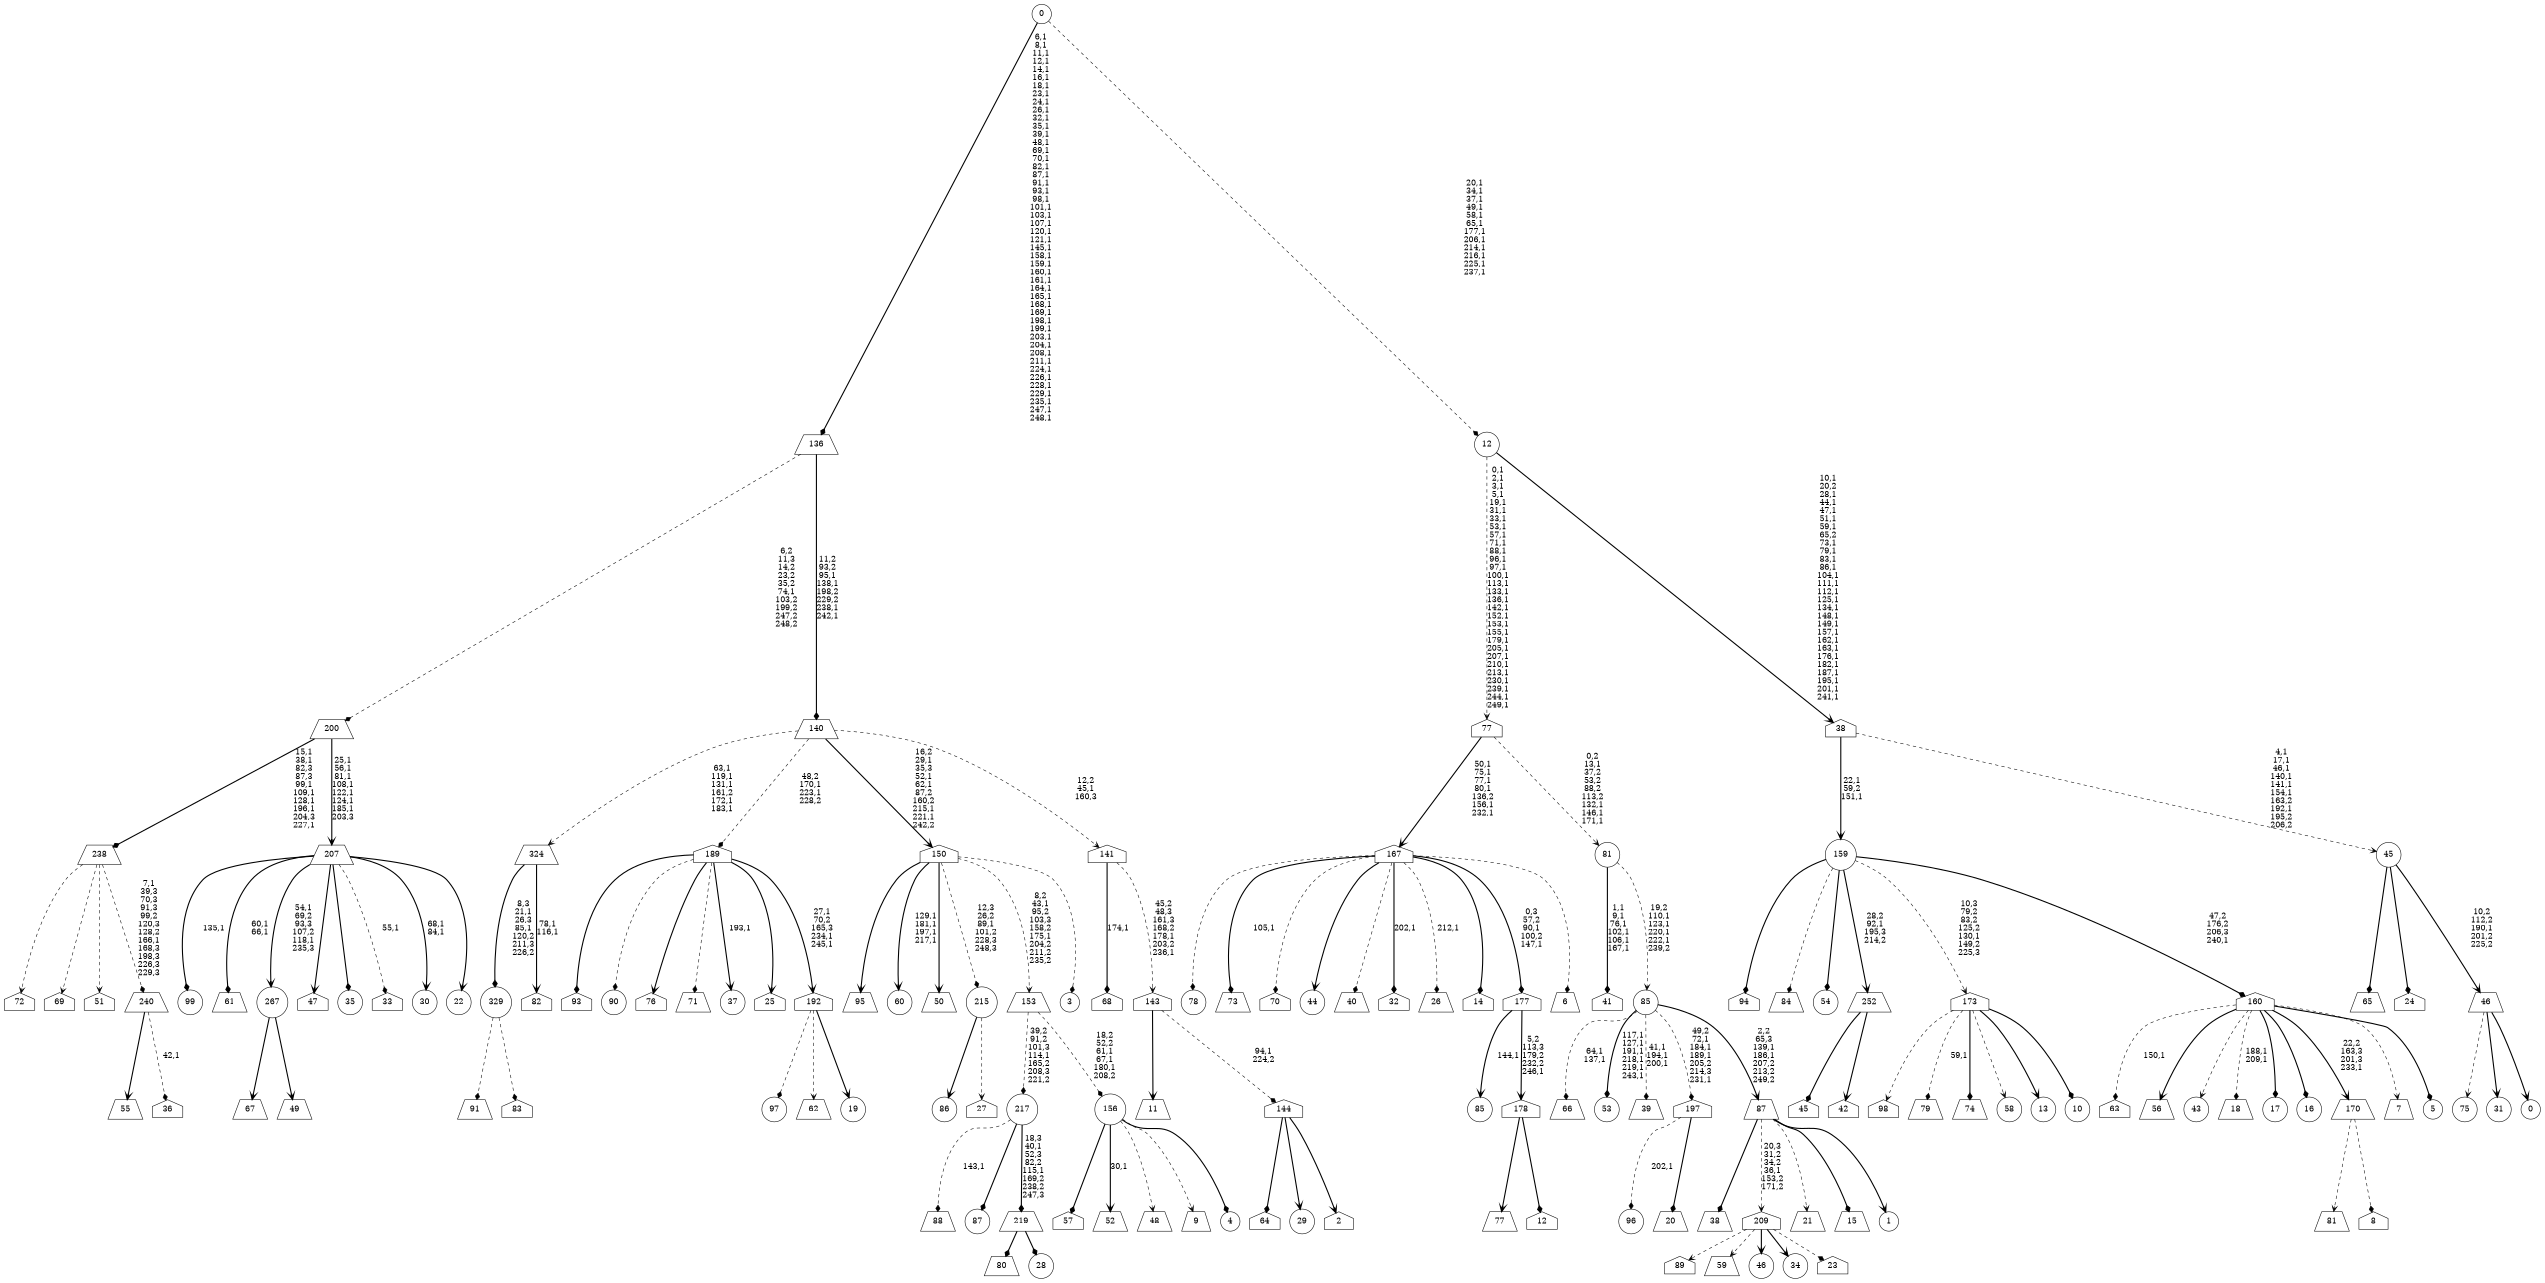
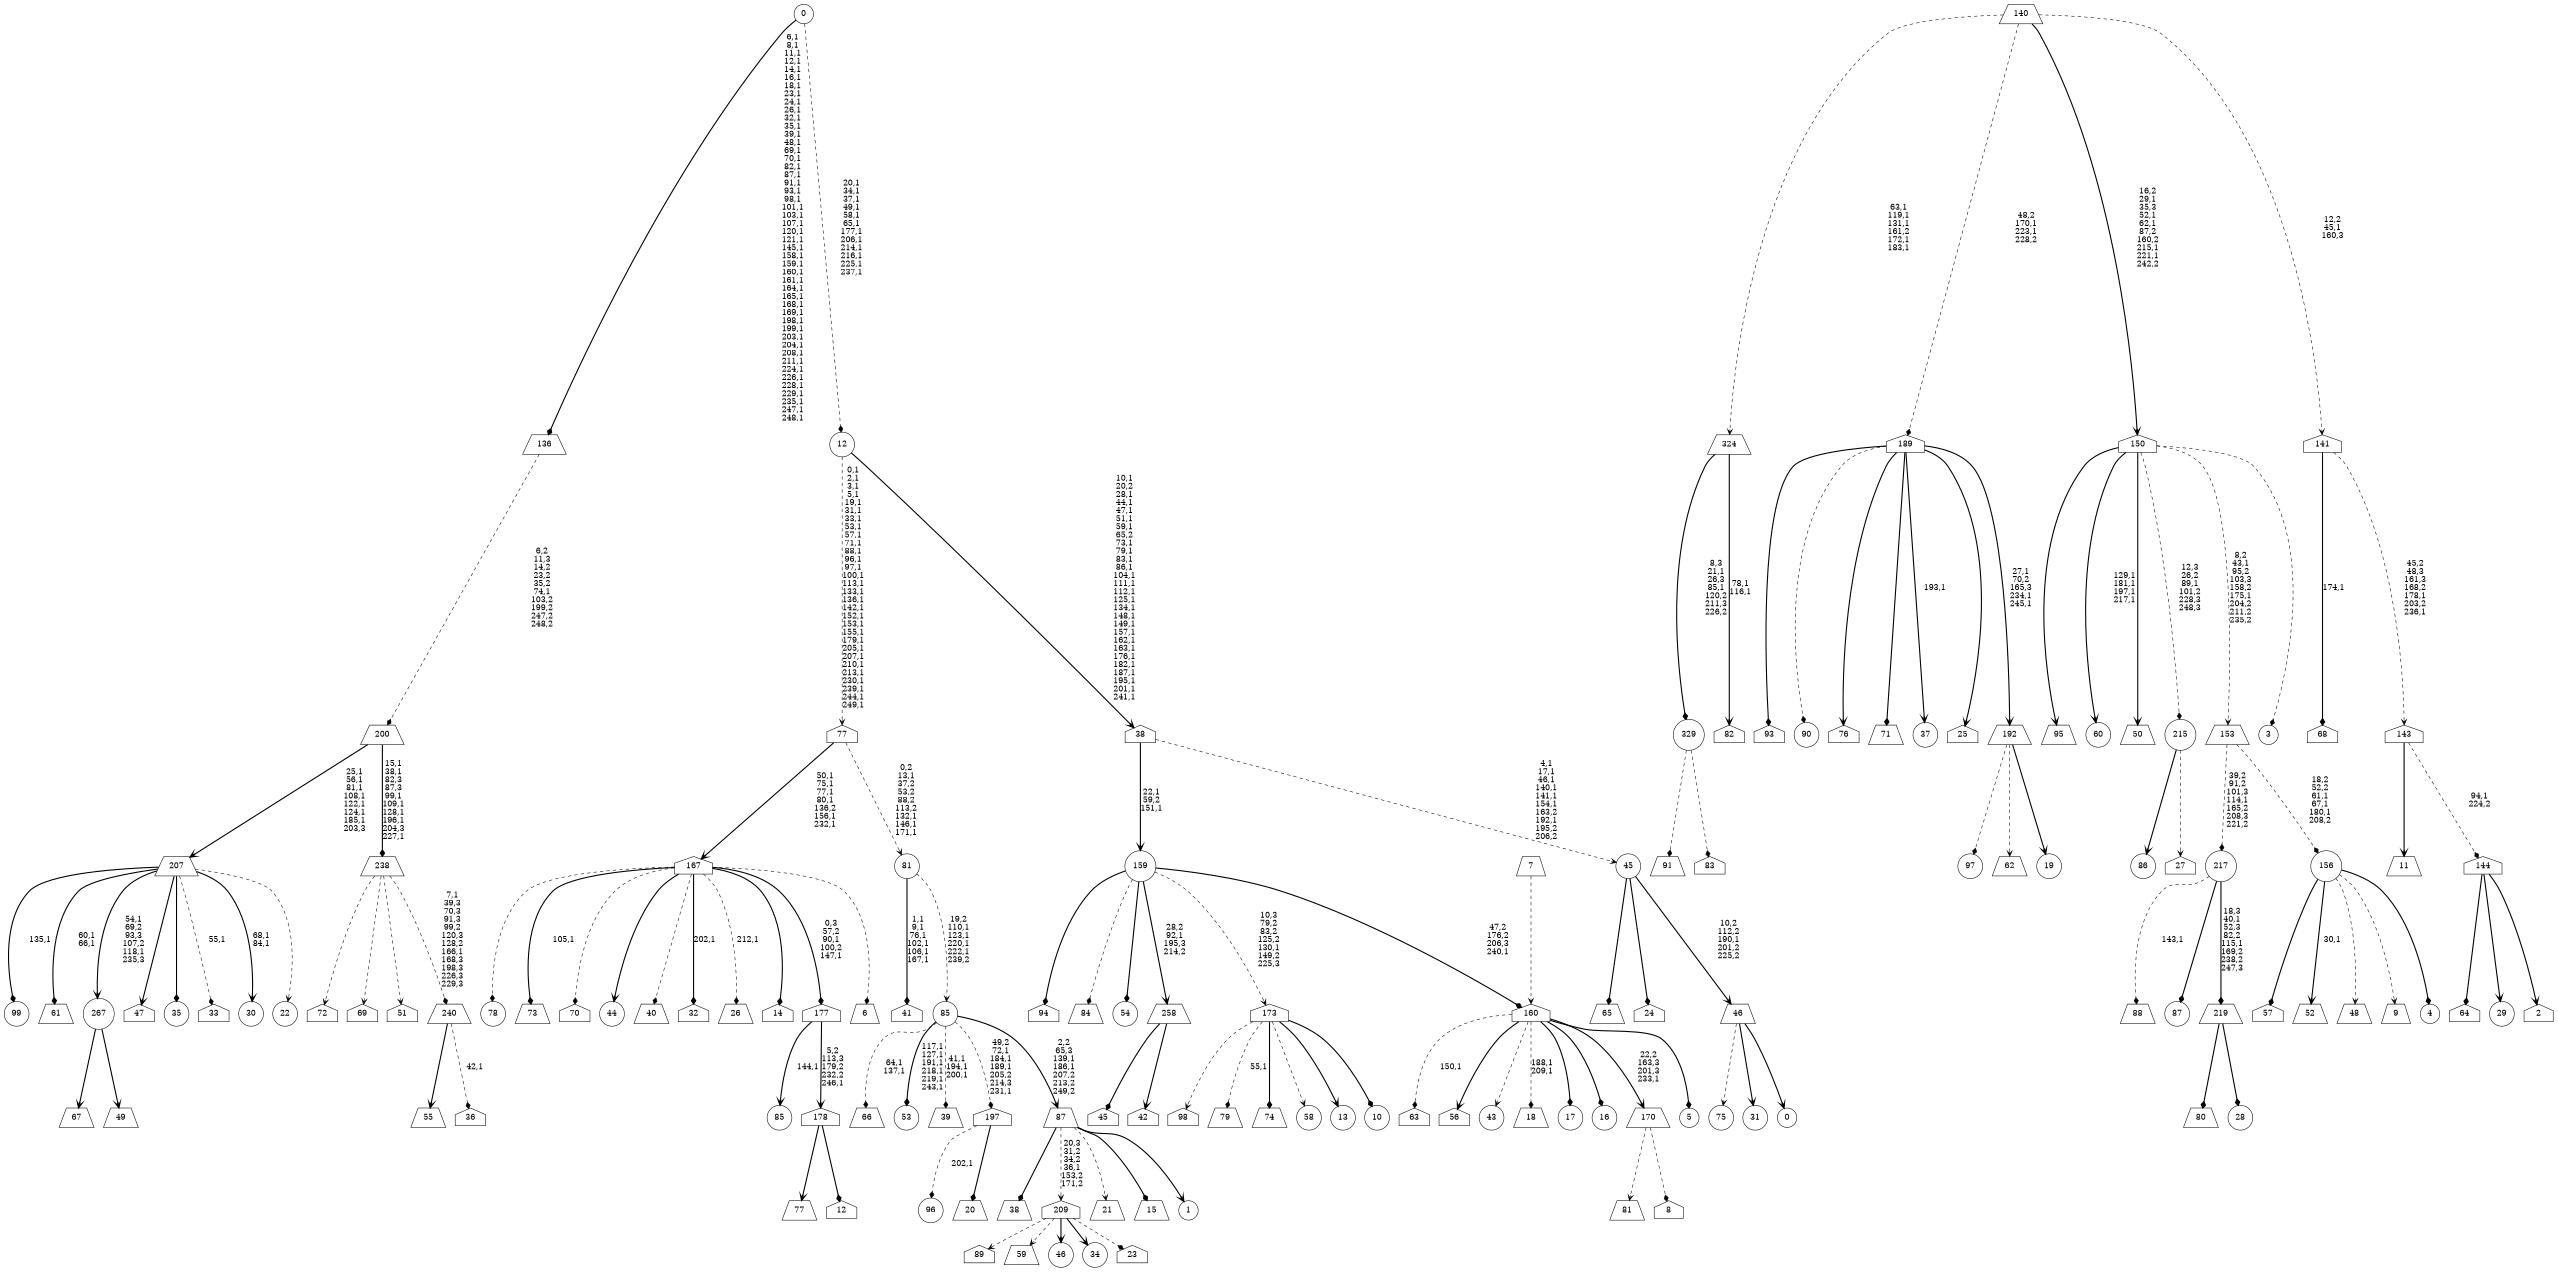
edge "136" -> "140": removed, label "11,2 93,2 95,1 138,1 198,2 229,2 238,1 242,1"
edge "207" -> "22": style bold -> dashed
edge "189" -> "71": style dashed -> bold
node "192": shape house -> trapezium
node "252": label "252" -> "258"
edge "160" -> "7": reversed
edge "173" -> "79": label "59,1" -> "55,1"
node "56": shape trapezium -> house
